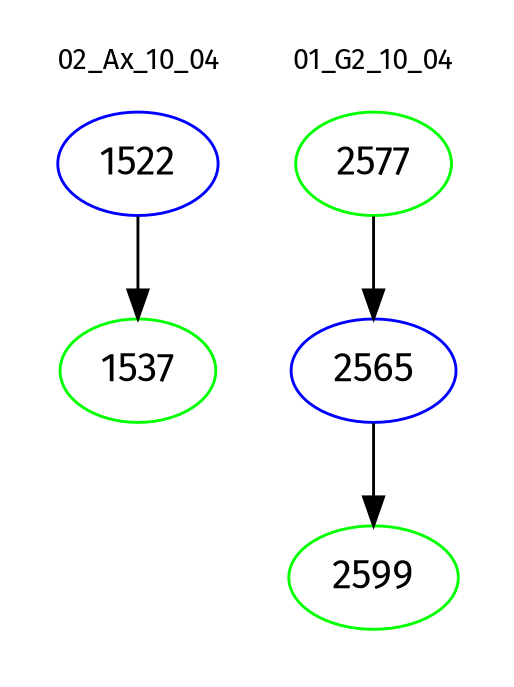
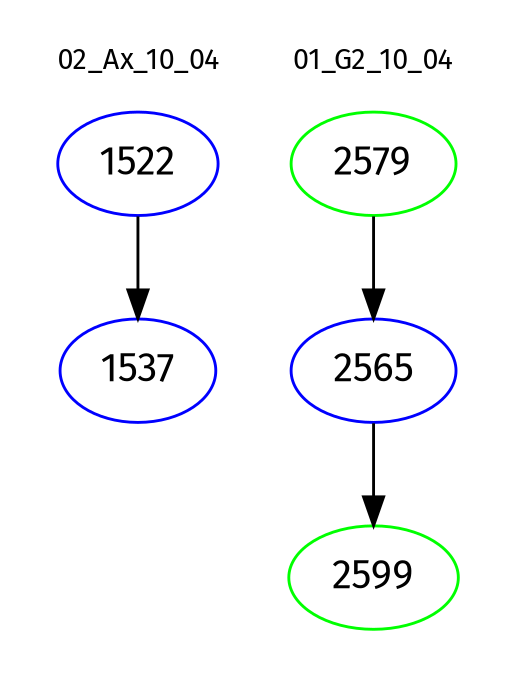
node "2577": label "2577" -> "2579"
node "1537": color green -> blue
